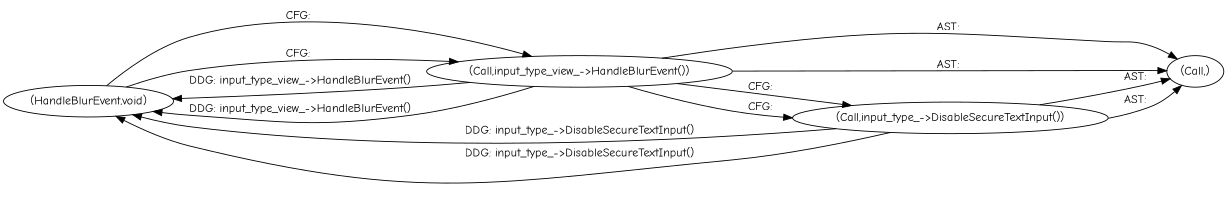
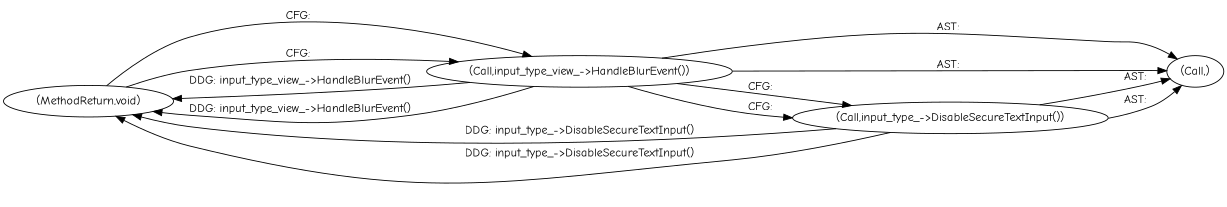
node "(HandleBlurEvent,void)": label "(HandleBlurEvent,void)" -> "(MethodReturn,void)"
